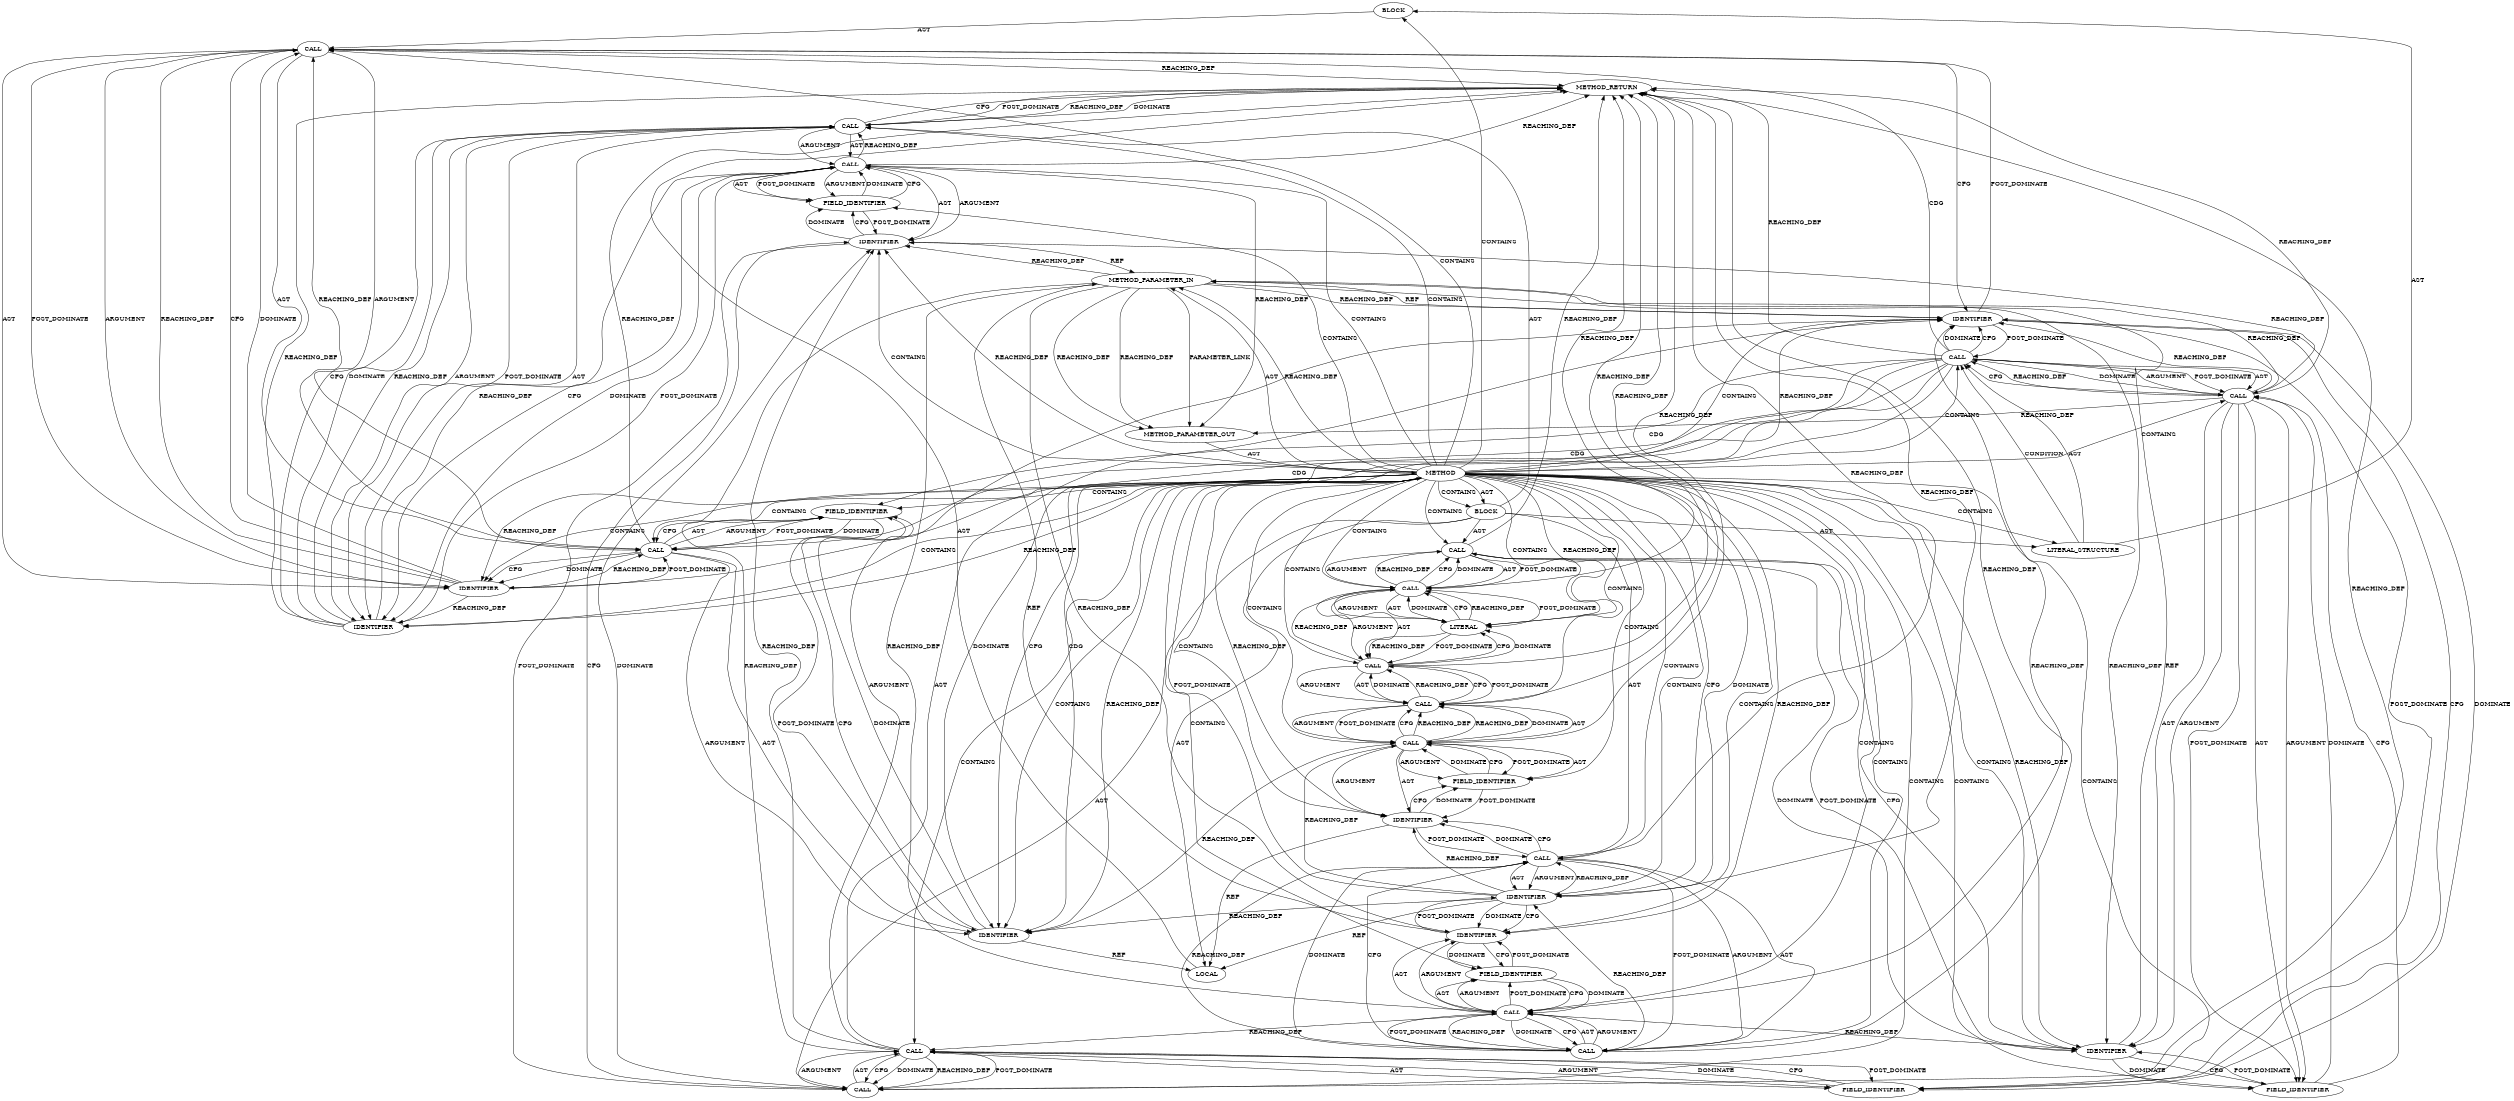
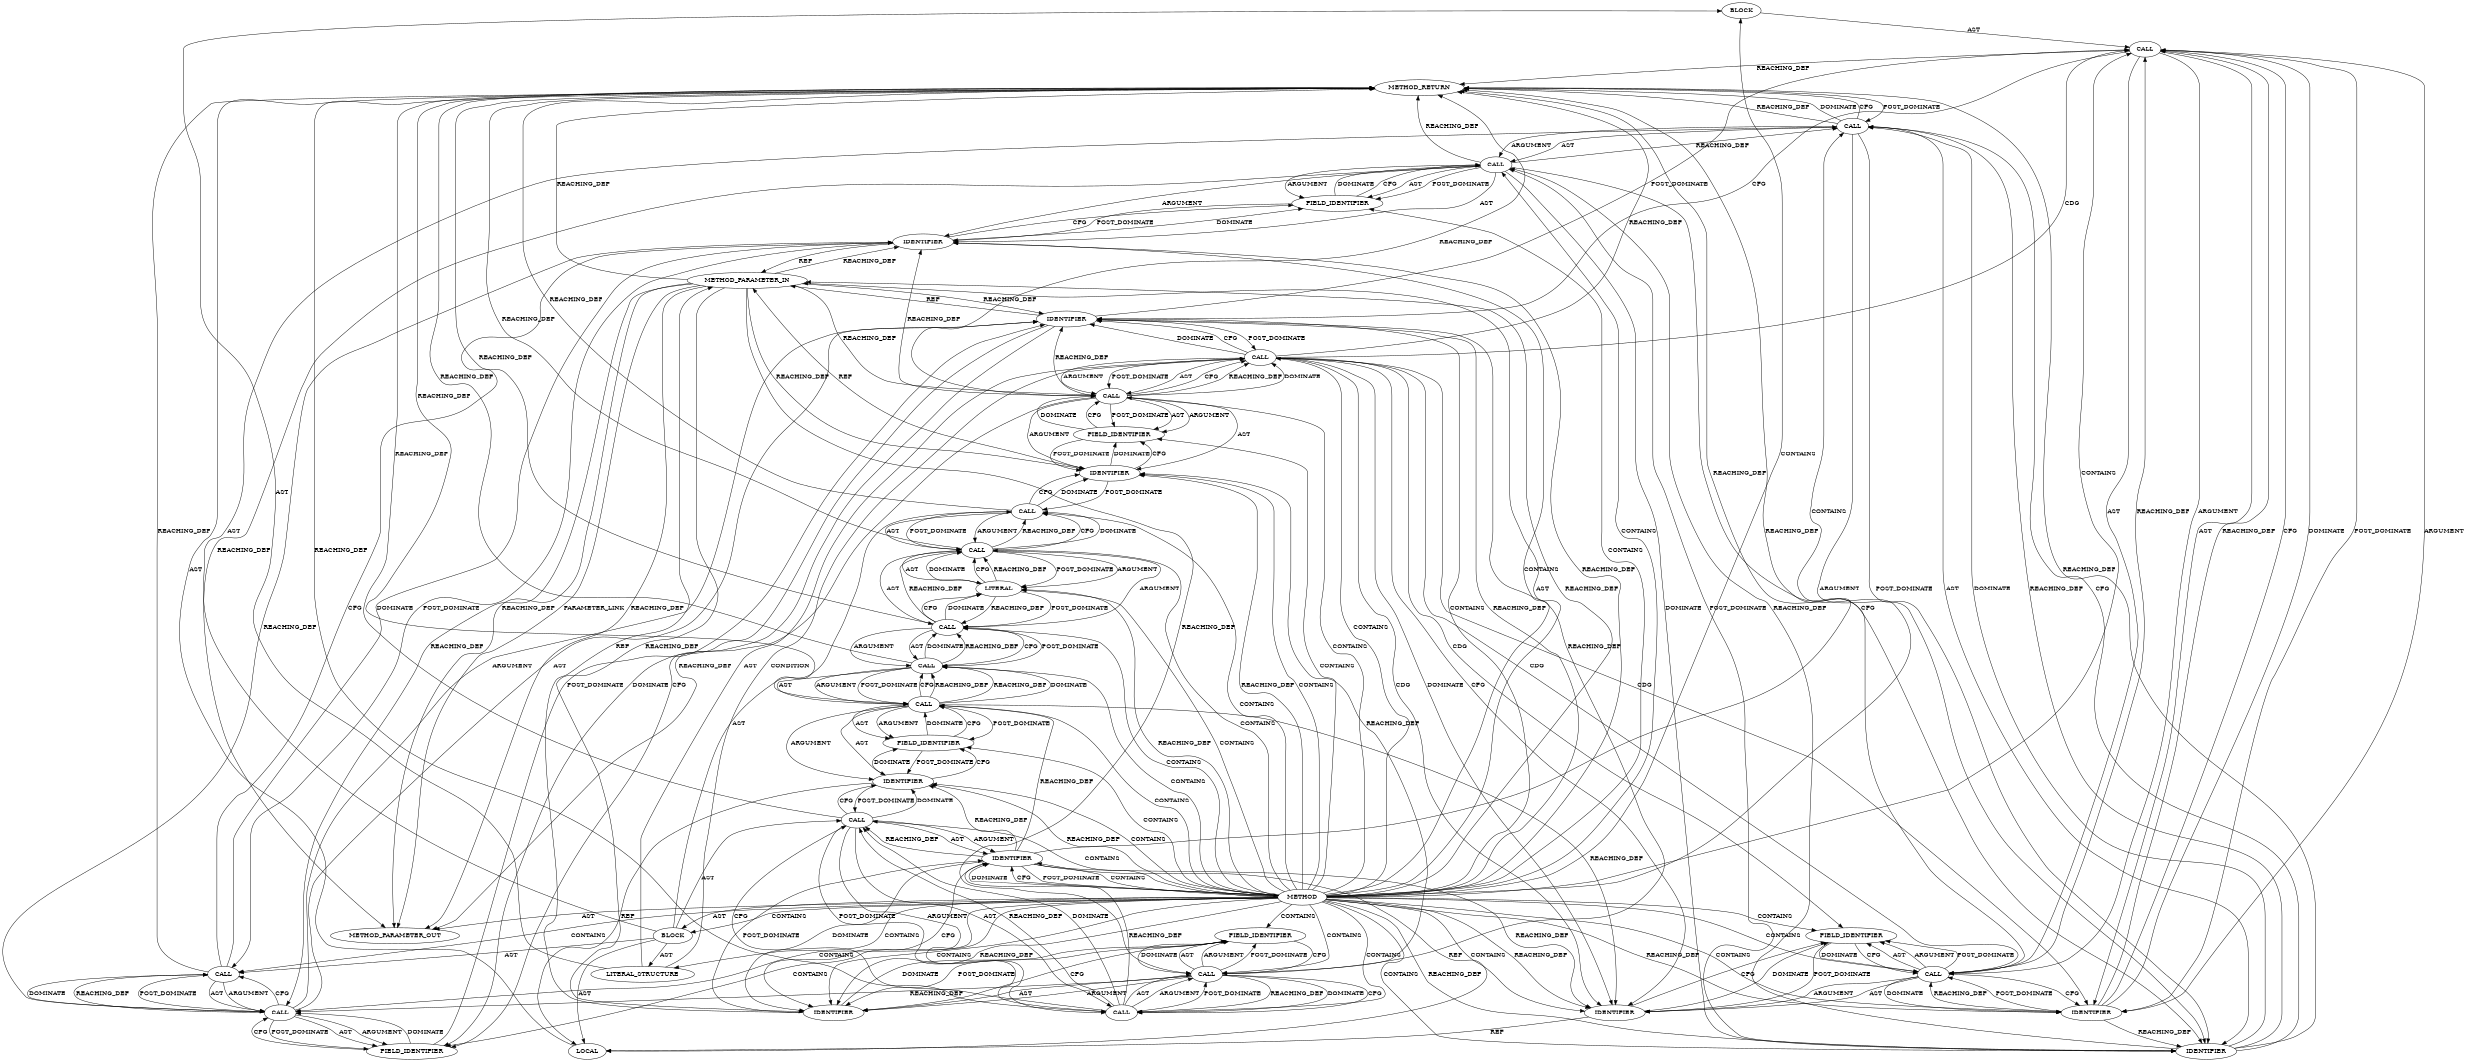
edge "METHOD_PARAMETER_IN" -> "METHOD_RETURN": added, label "REACHING_DEF"
edge "METHOD_PARAMETER_OUT" -> "METHOD": reversed
